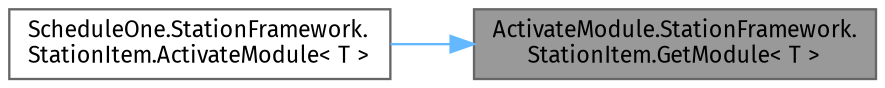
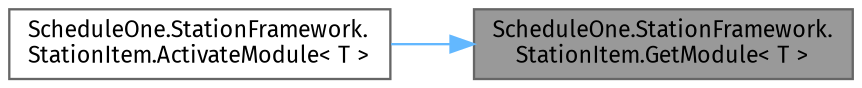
node "ActivateModule.StationFramework. StationItem.GetModule< T >": label "ActivateModule.StationFramework. StationItem.GetModule< T >" -> "ScheduleOne.StationFramework. StationItem.GetModule< T >"
